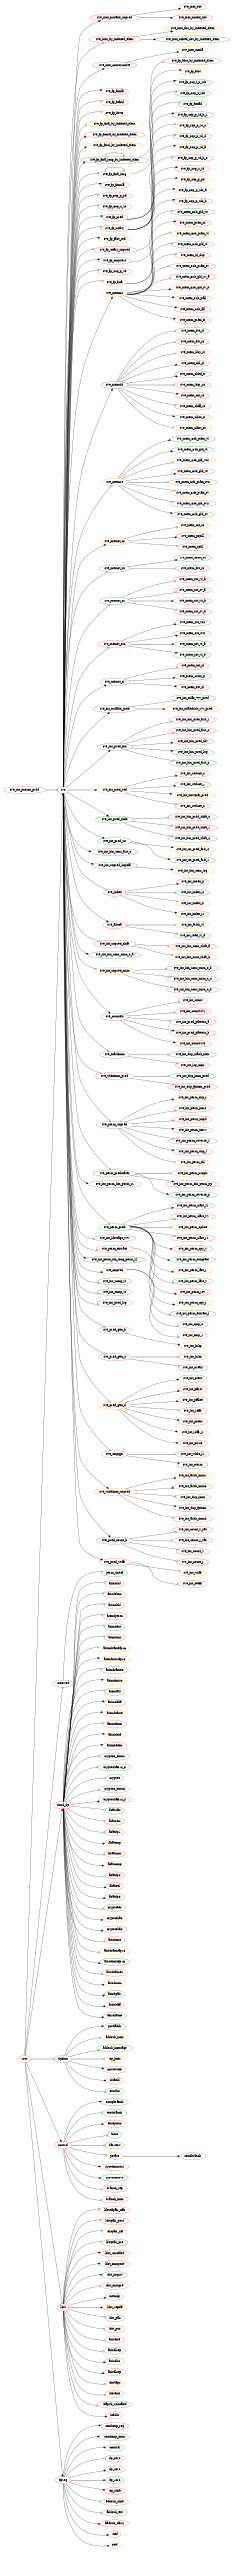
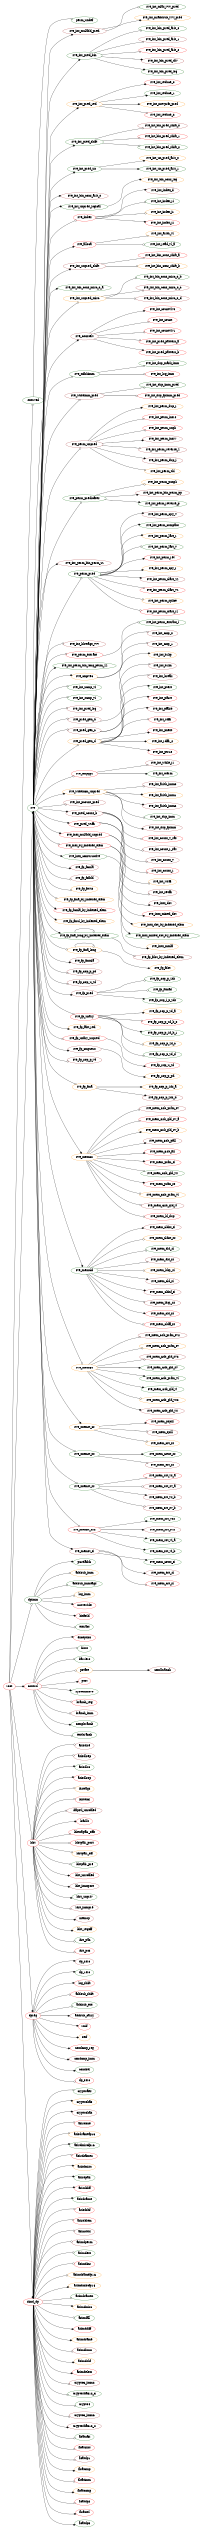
edge "sve_int_pcount_pred" -> "sve": reversed
edge "sve" -> "sve_int_unpred_shift": arrowhead odot -> diamond
node "systeminstrs": label "systeminstrs" -> "post"
